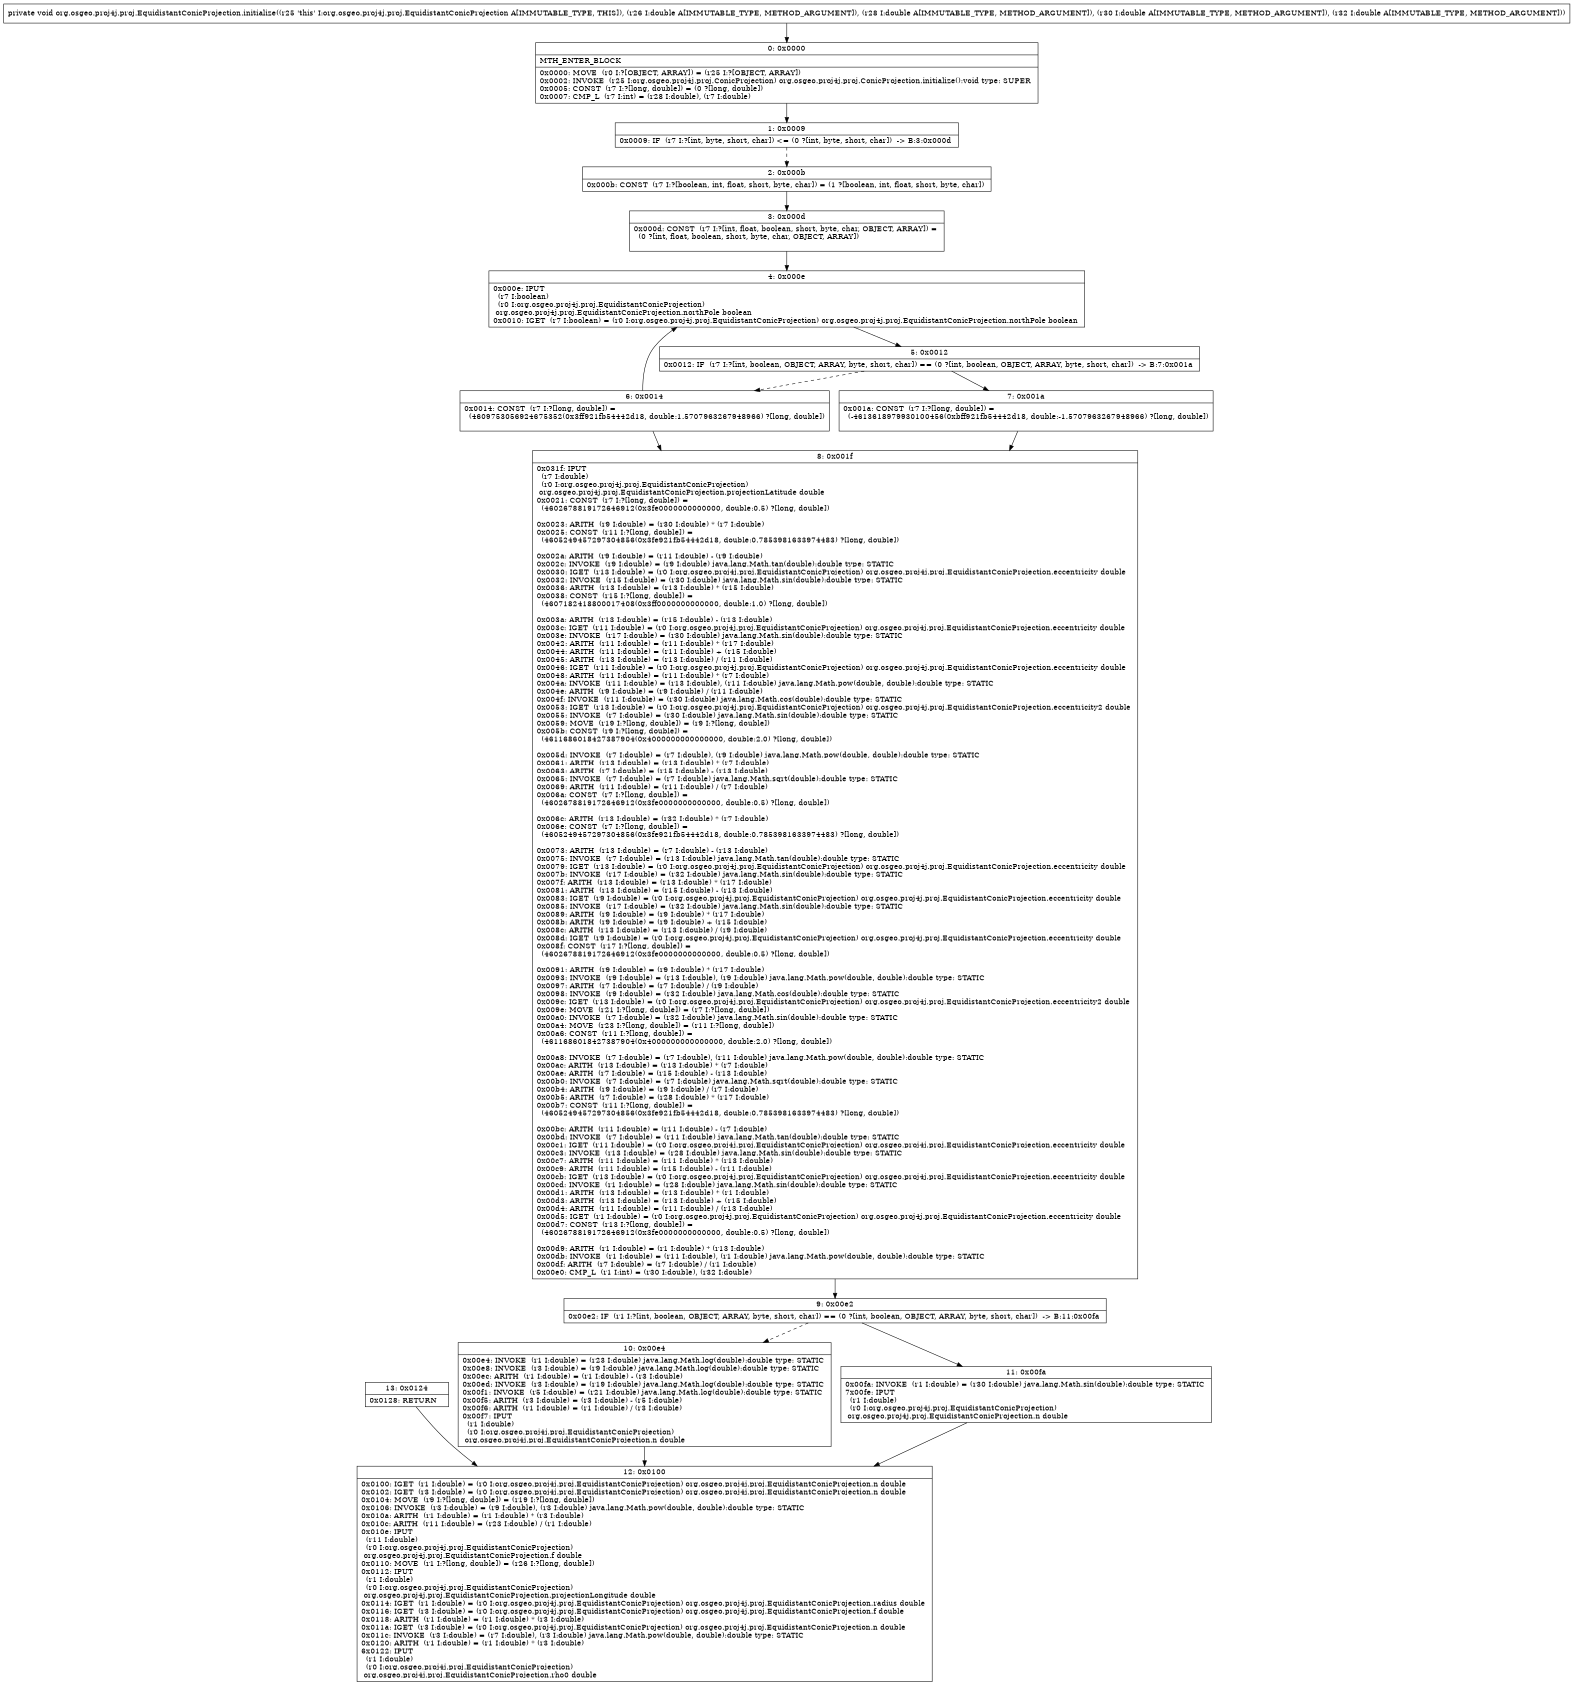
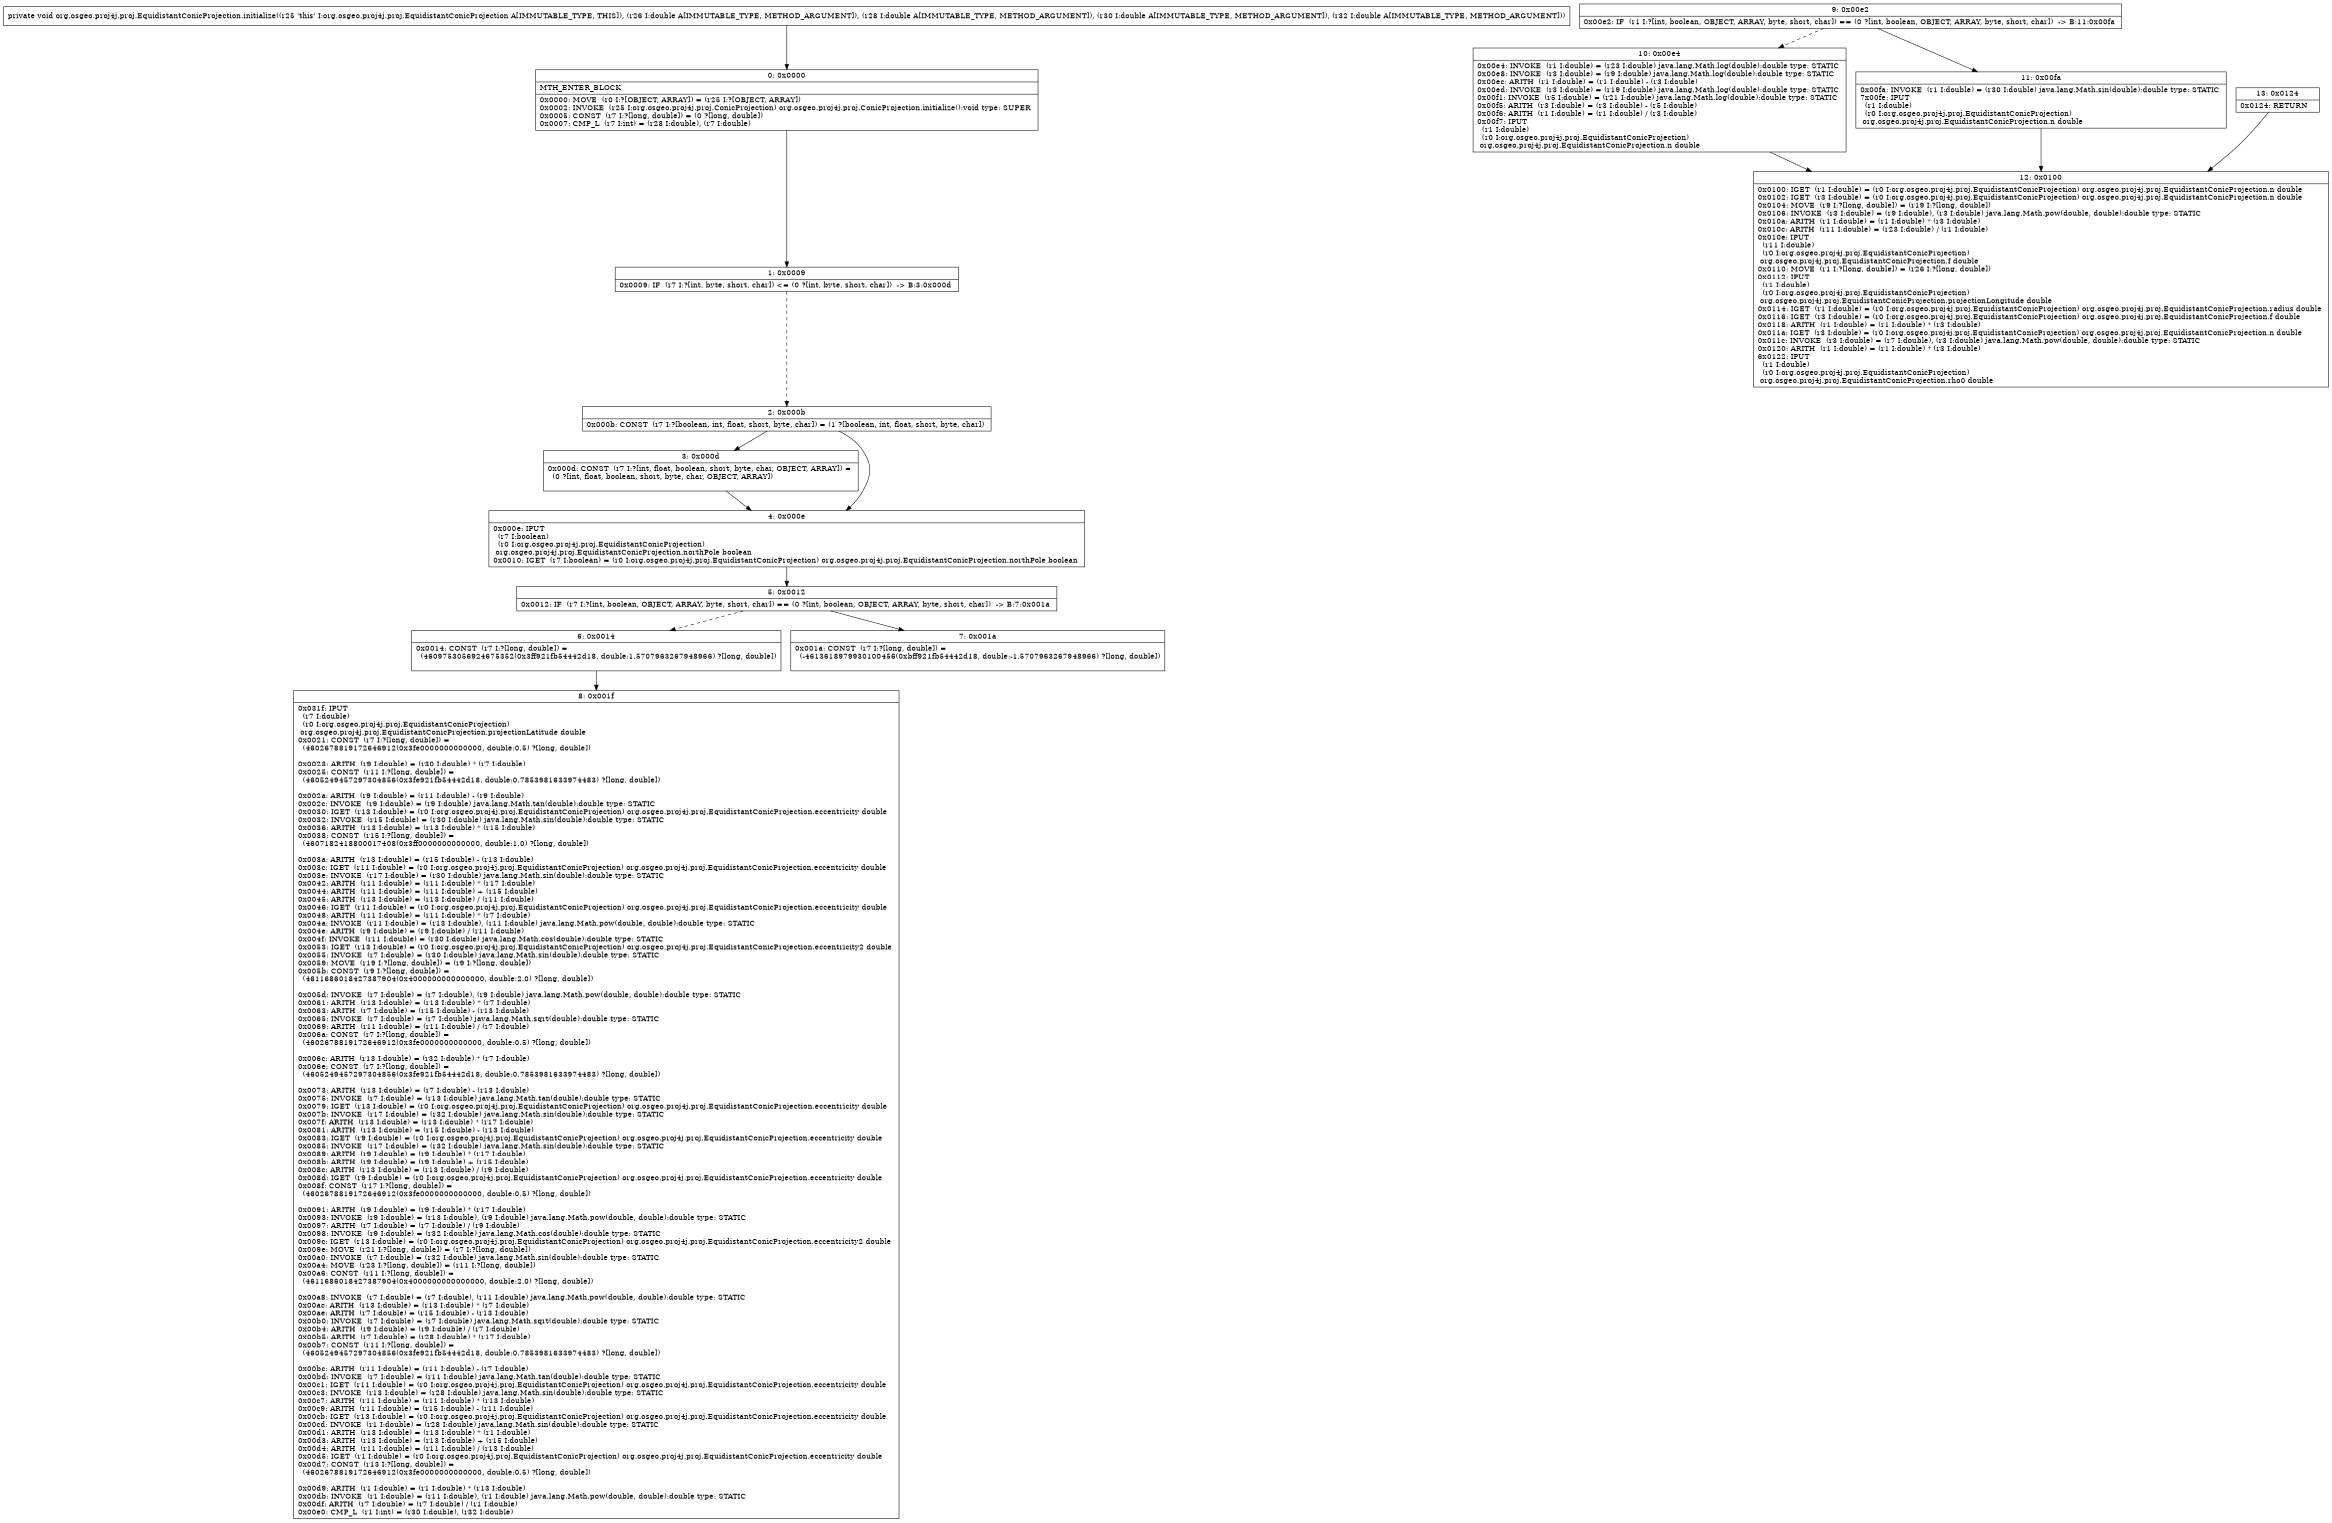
edge "6: 0x0014" -> "4: 0x000e": now "2: 0x000b" -> "4: 0x000e"
edge "7: 0x001a" -> "8: 0x001f": removed
edge "8: 0x001f" -> "9: 0x00e2": removed
node "13: 0x0124": text "0x0128: RETURN" -> "0x0124: RETURN"
